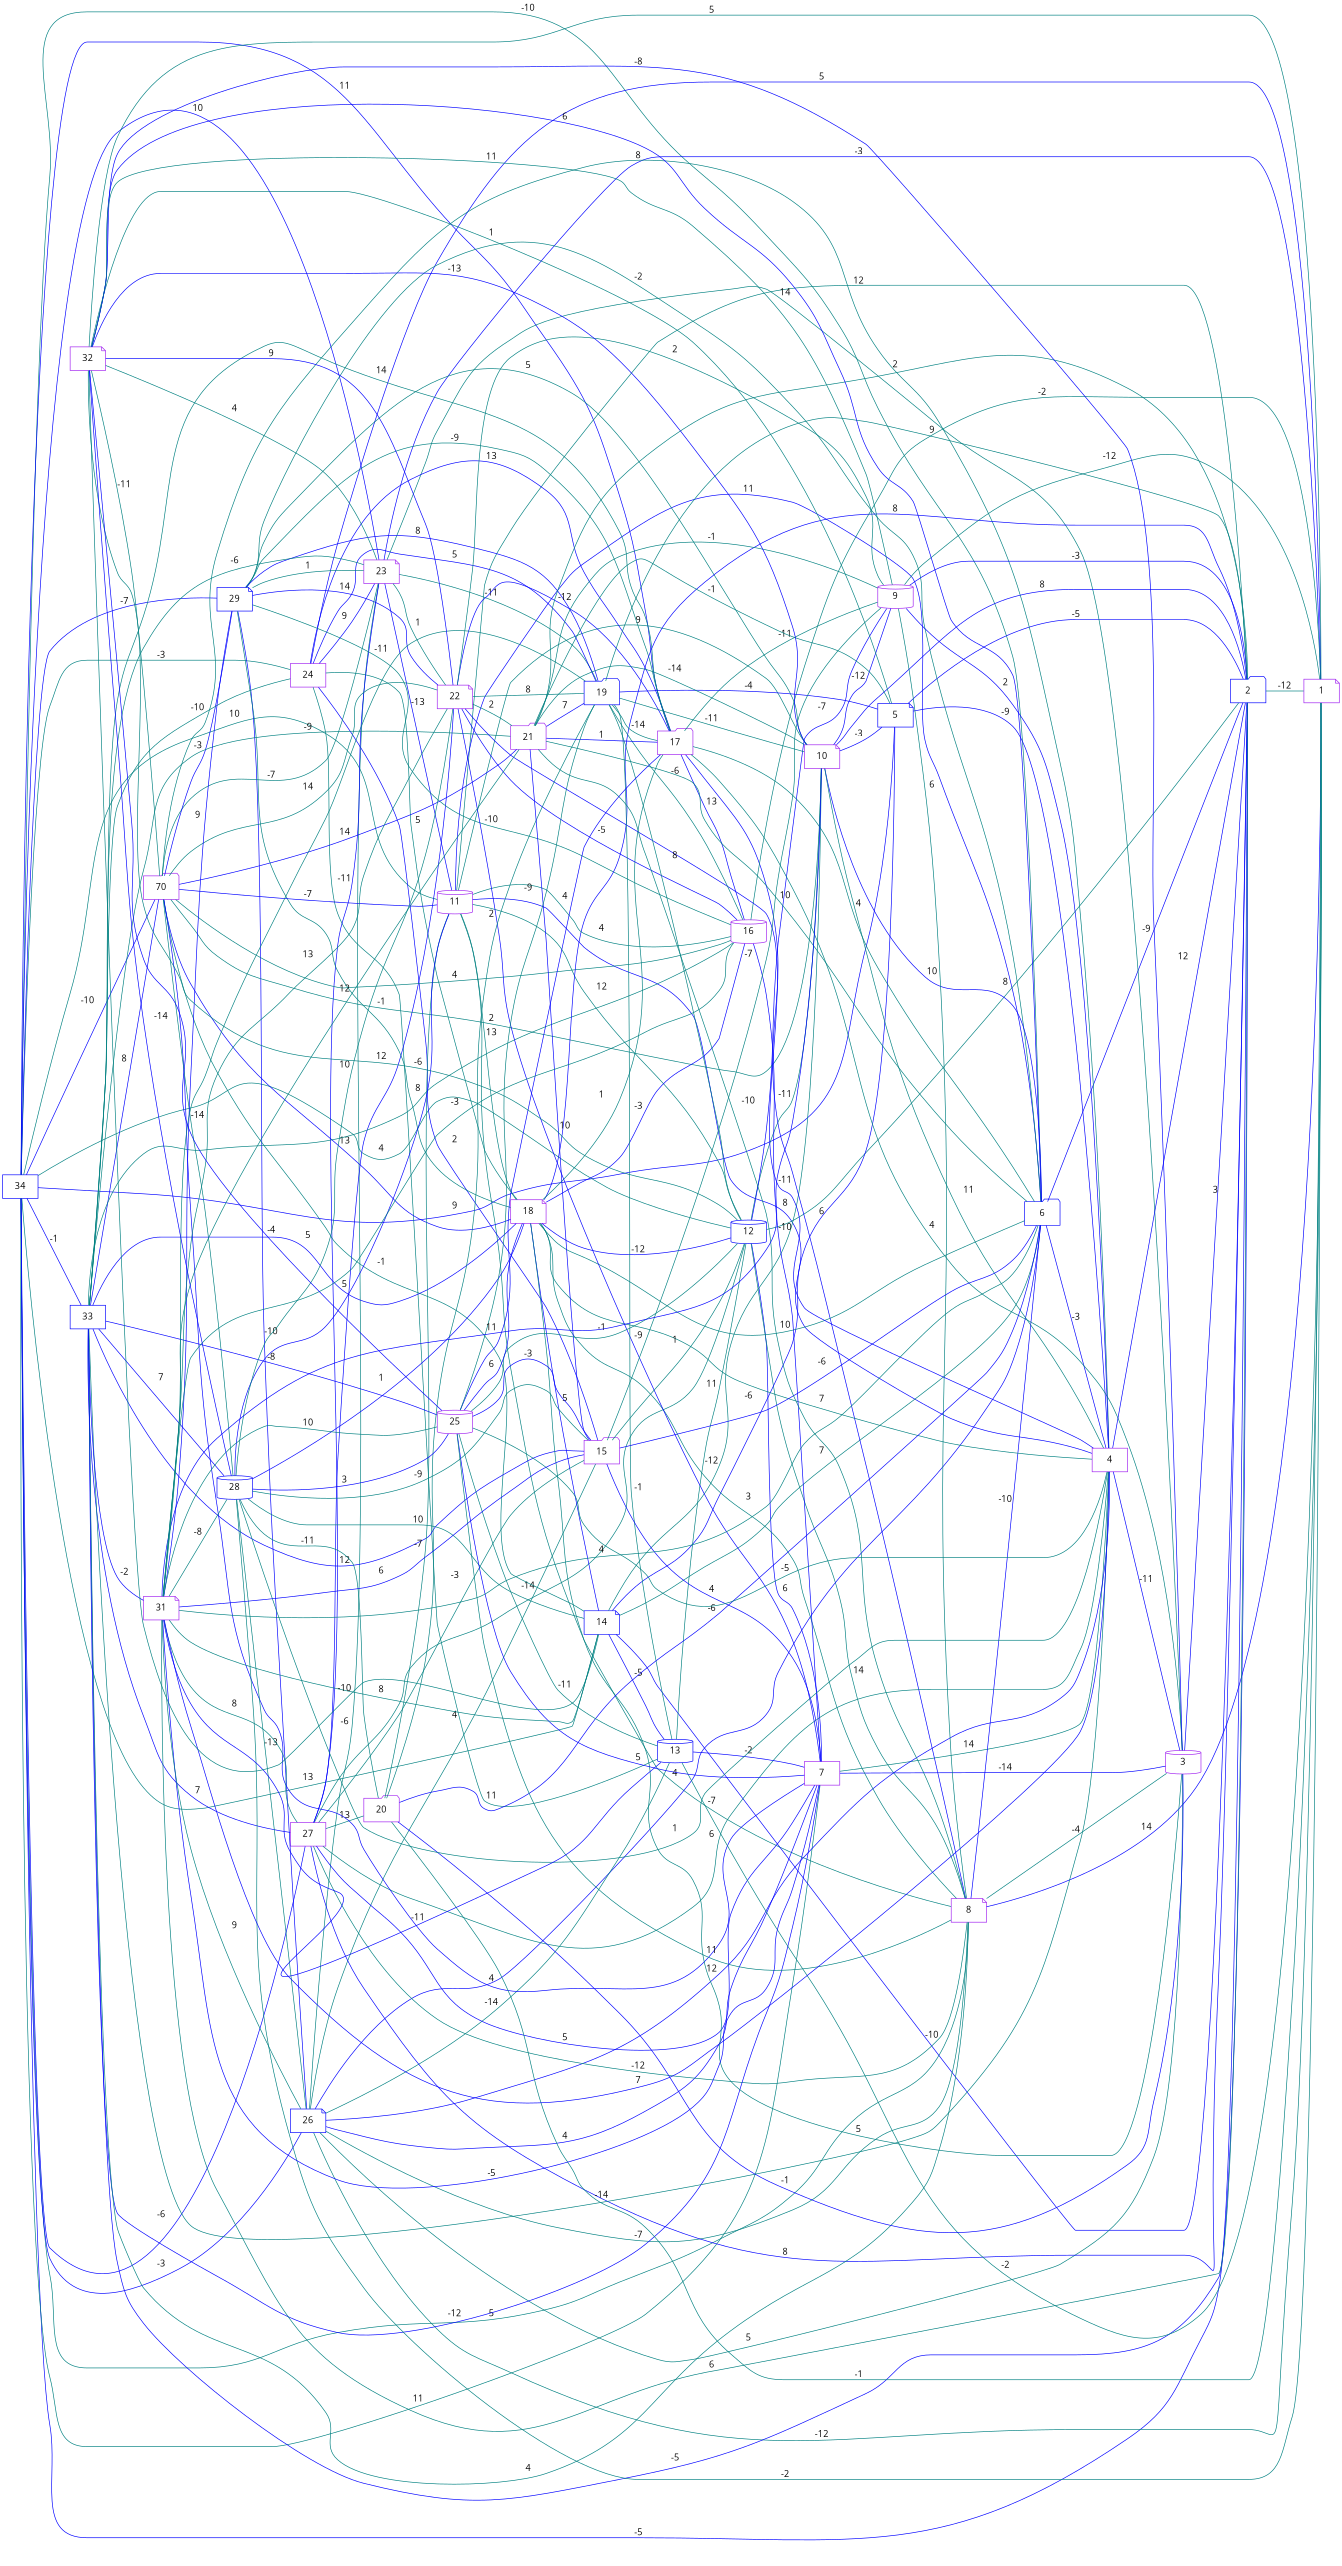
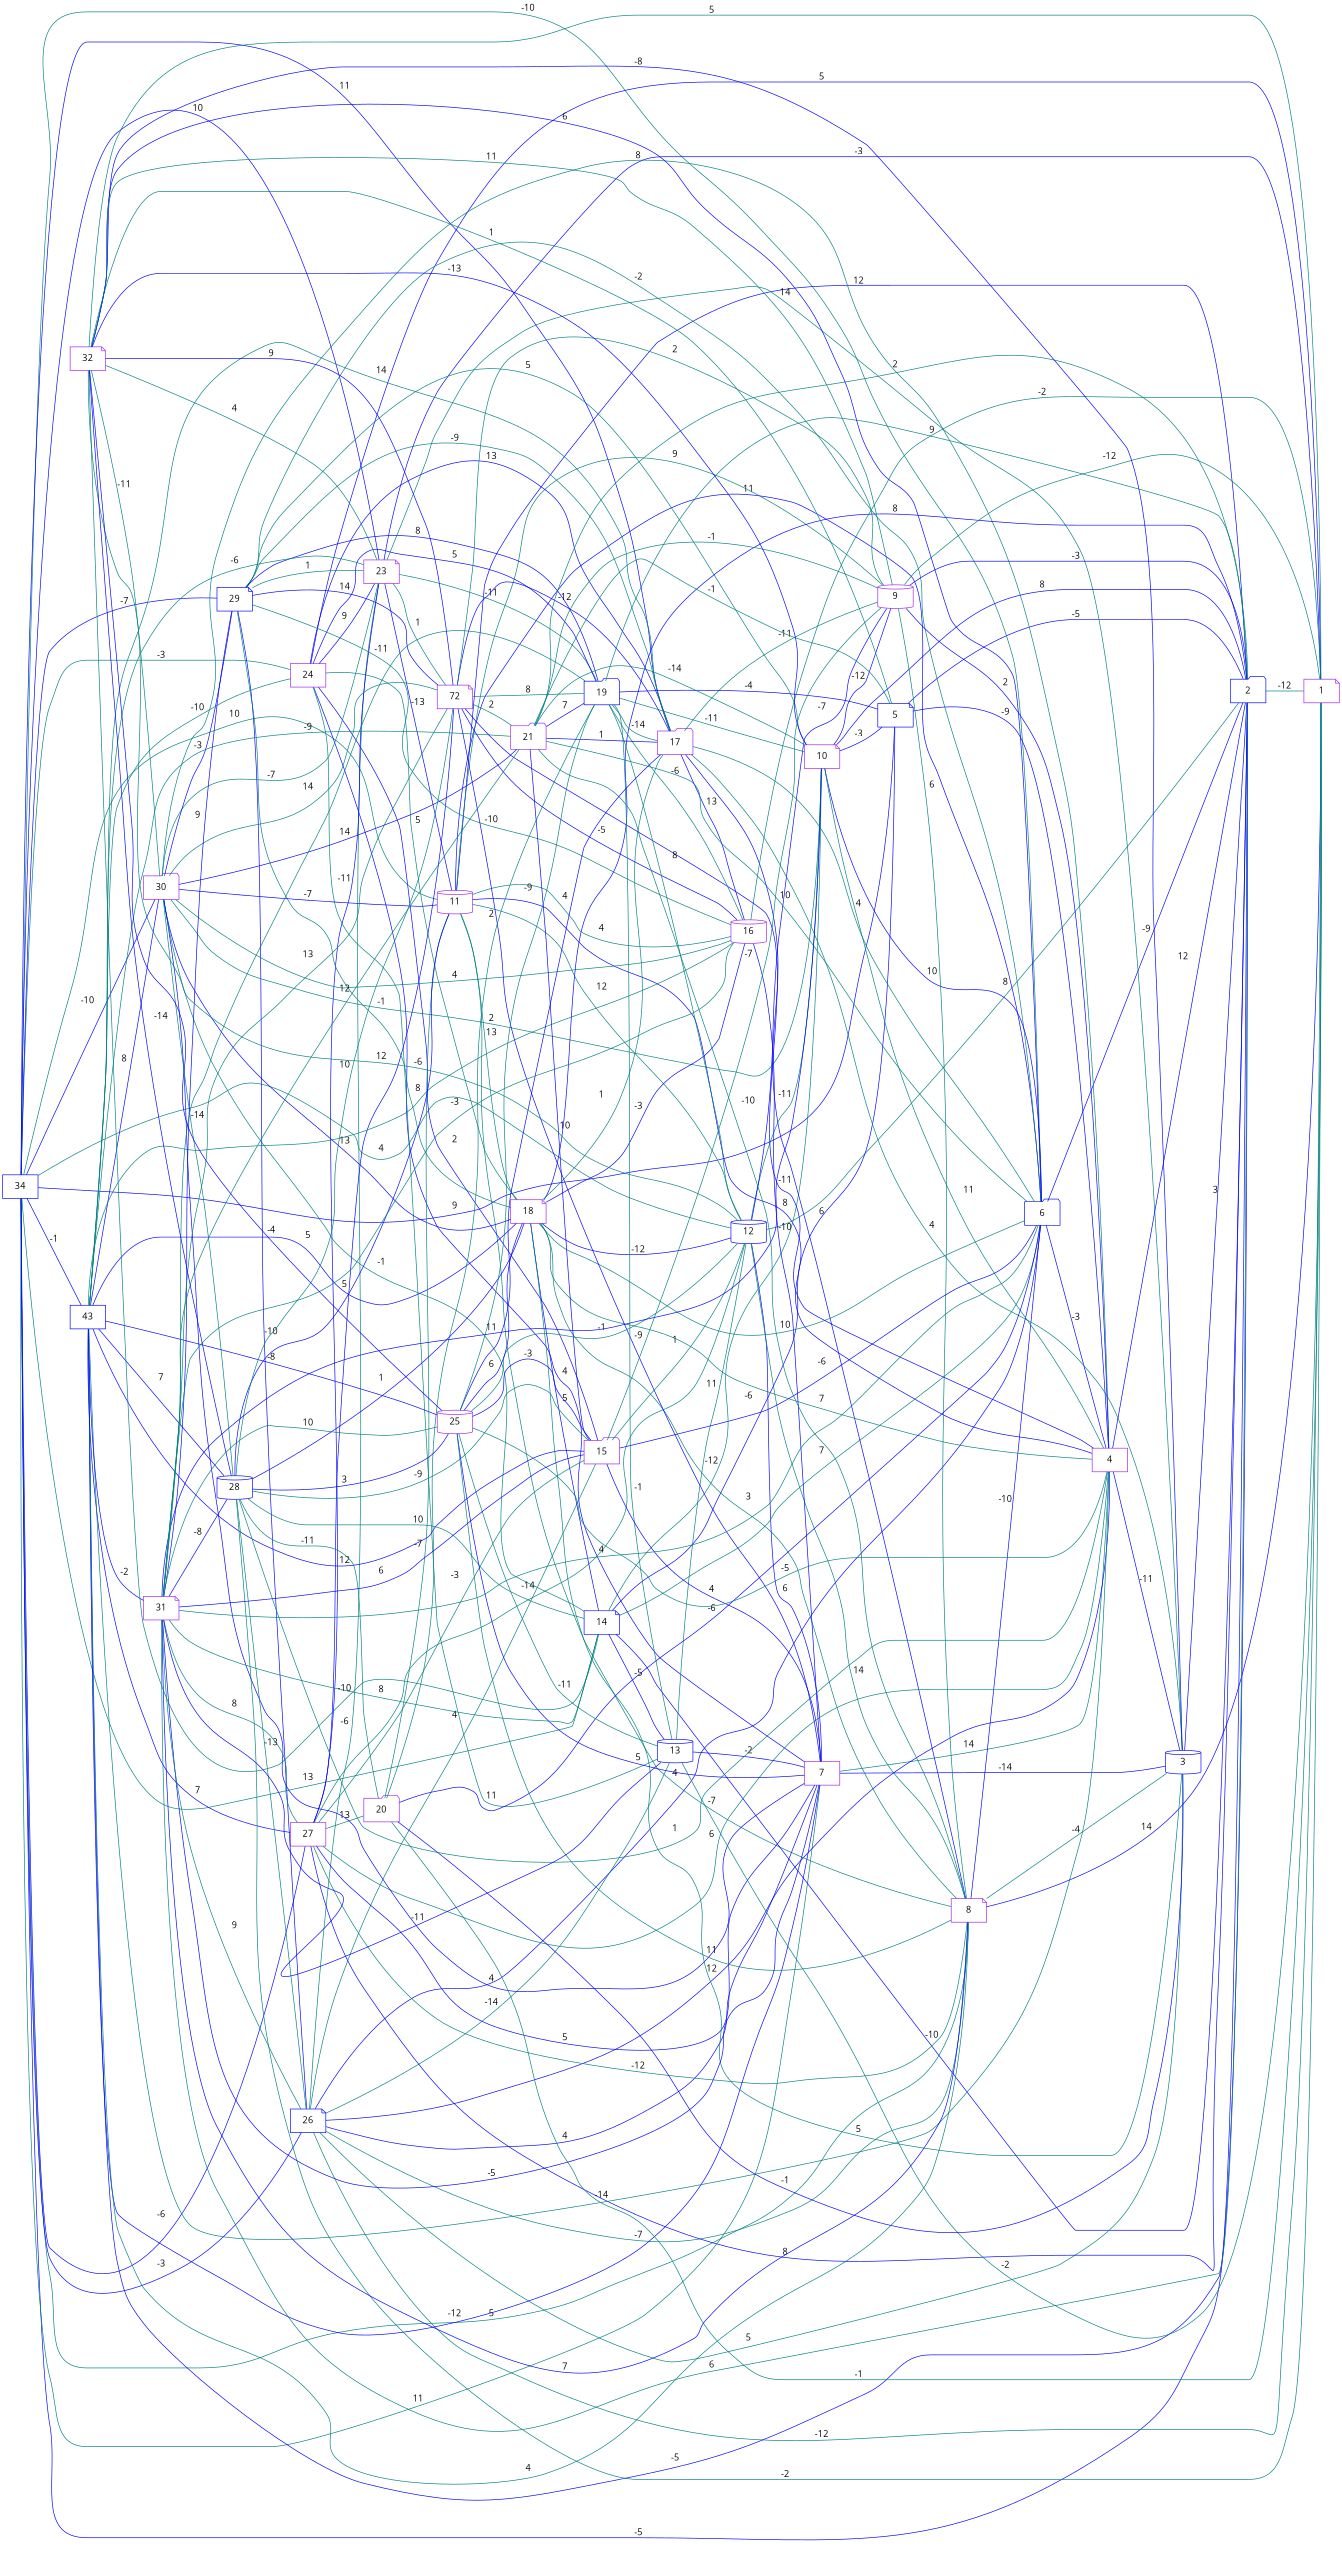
edge "2" -- "11": color teal -> blue
edge "10" -- "11": now "9" -- "11"
node "22": label "22" -> "72"
node "70": label "70" -> "30"
edge "24" -- "7": added, label "4"
node "33": label "33" -> "43"
edge "28" -- "31": color teal -> blue
node "3": color purple -> blue
edge "4" -- "31": now "8" -- "31"
